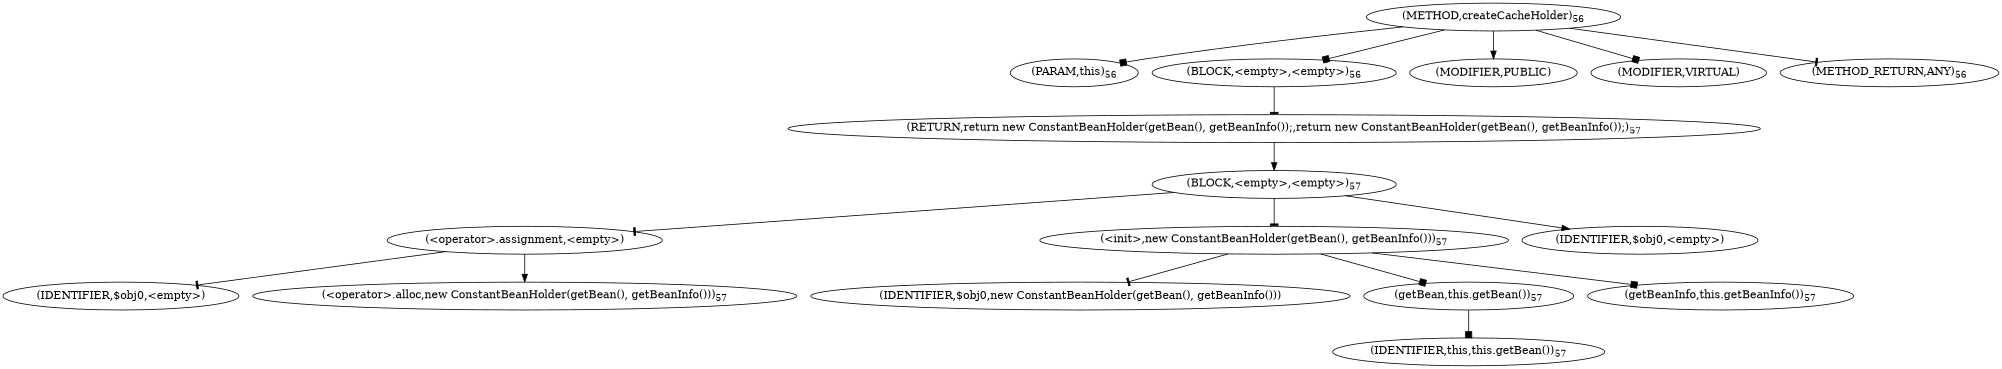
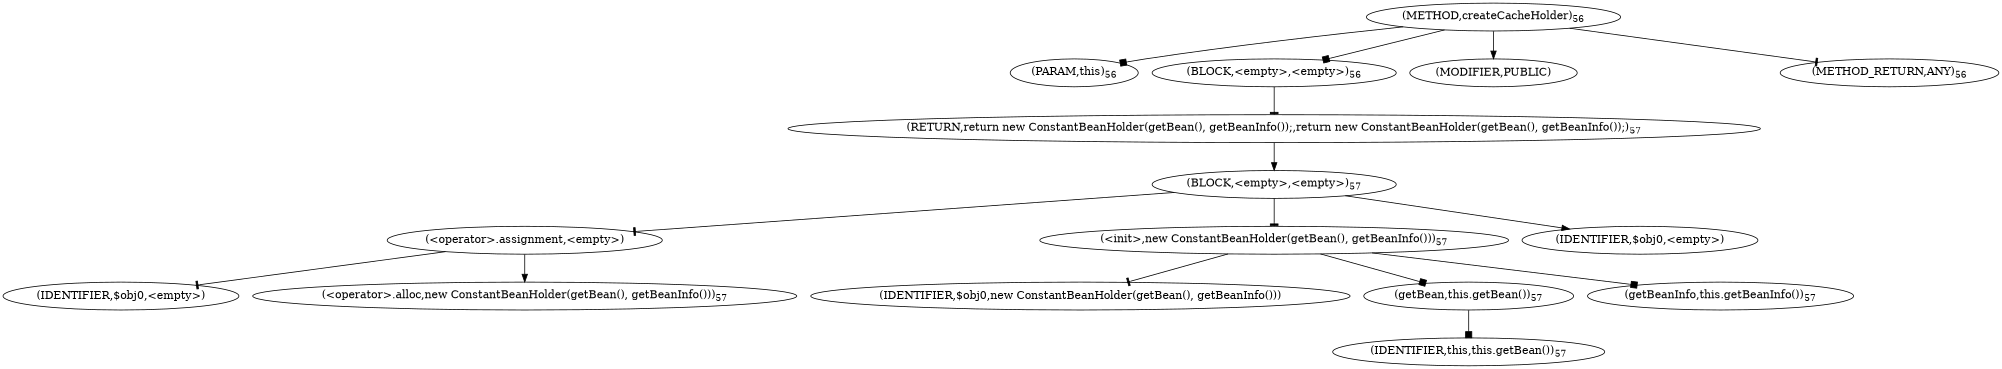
node "(MODIFIER,VIRTUAL)": removed
